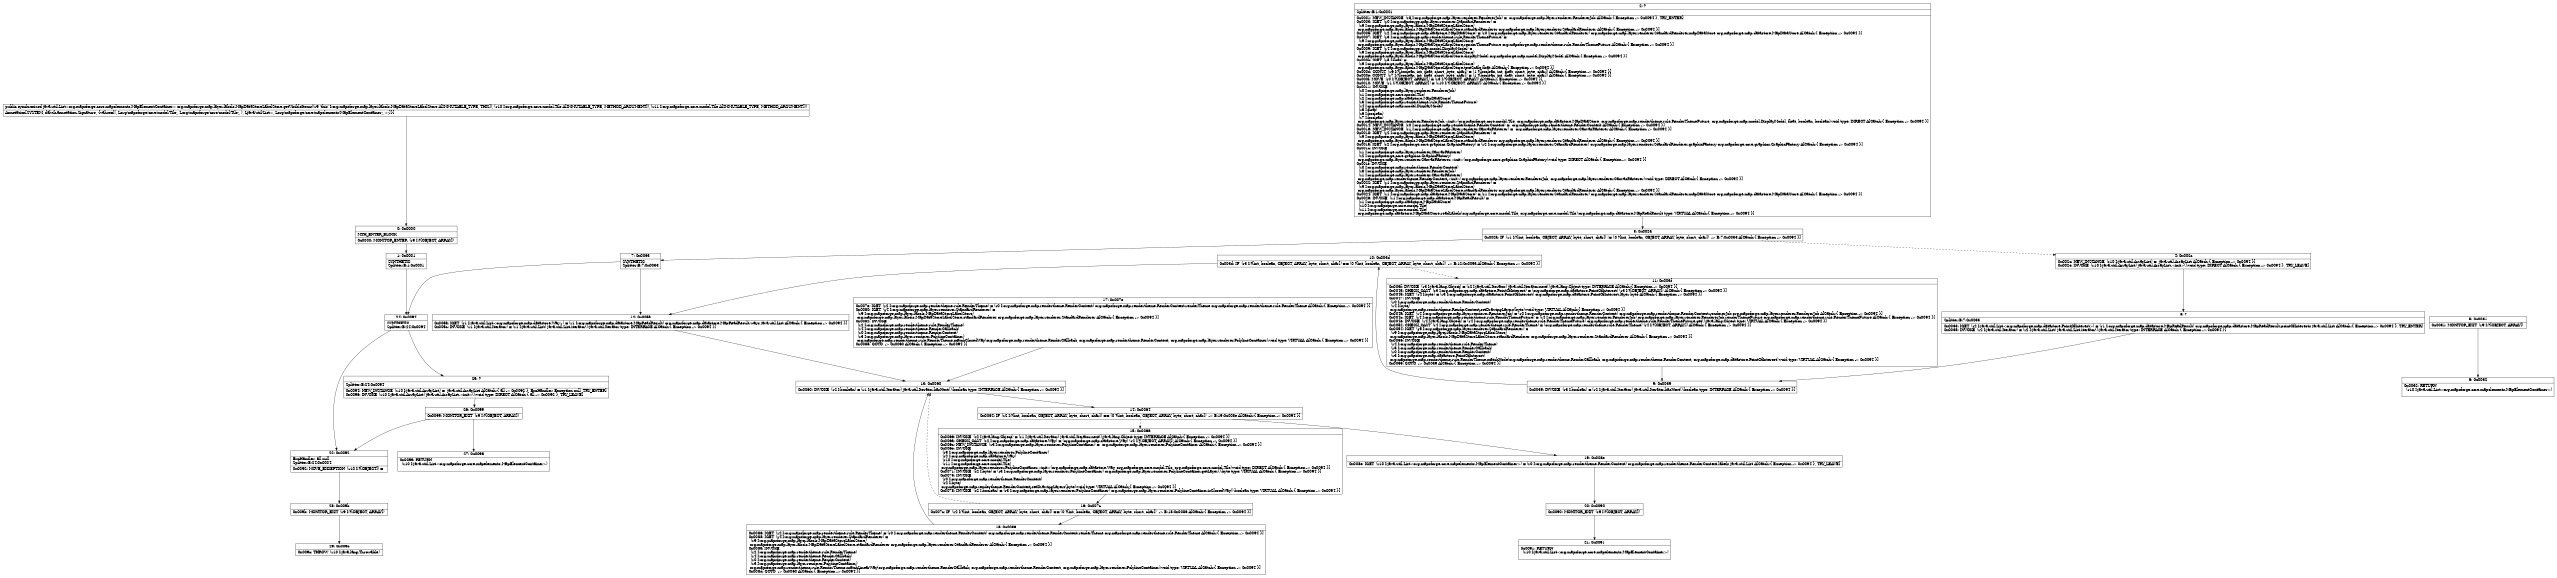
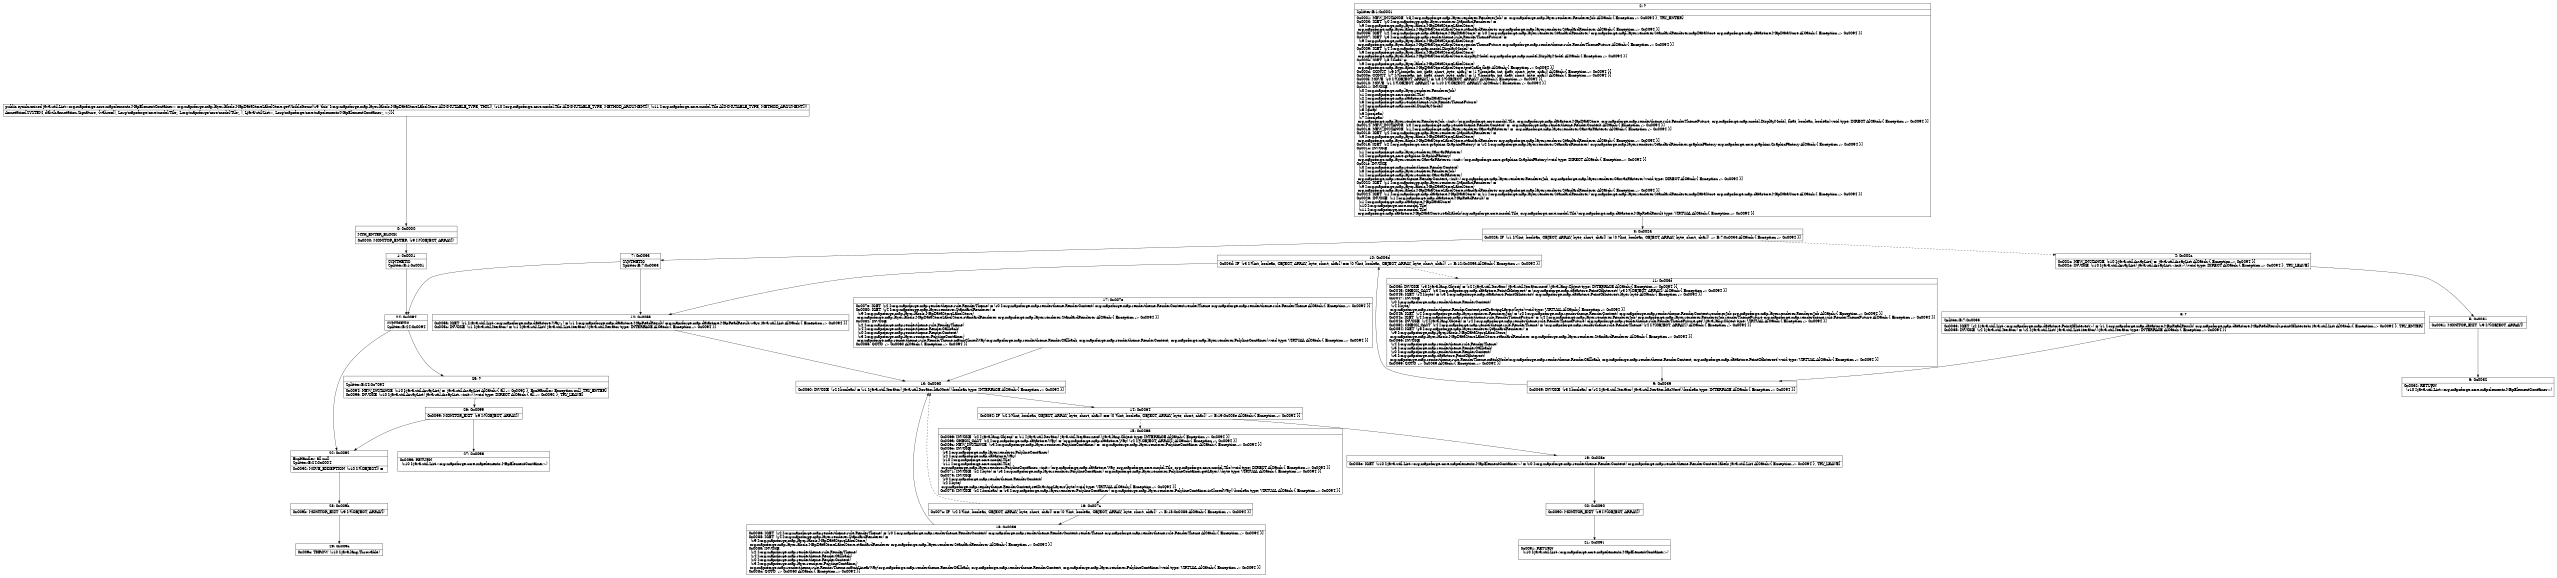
edge "4: 0x002c" -> "8: ?": now "4: 0x002c" -> "5: 0x0031"
node "25: ?": text "Splitter:B:24:0x0094" -> "Splitter:B:24:0x7094"
